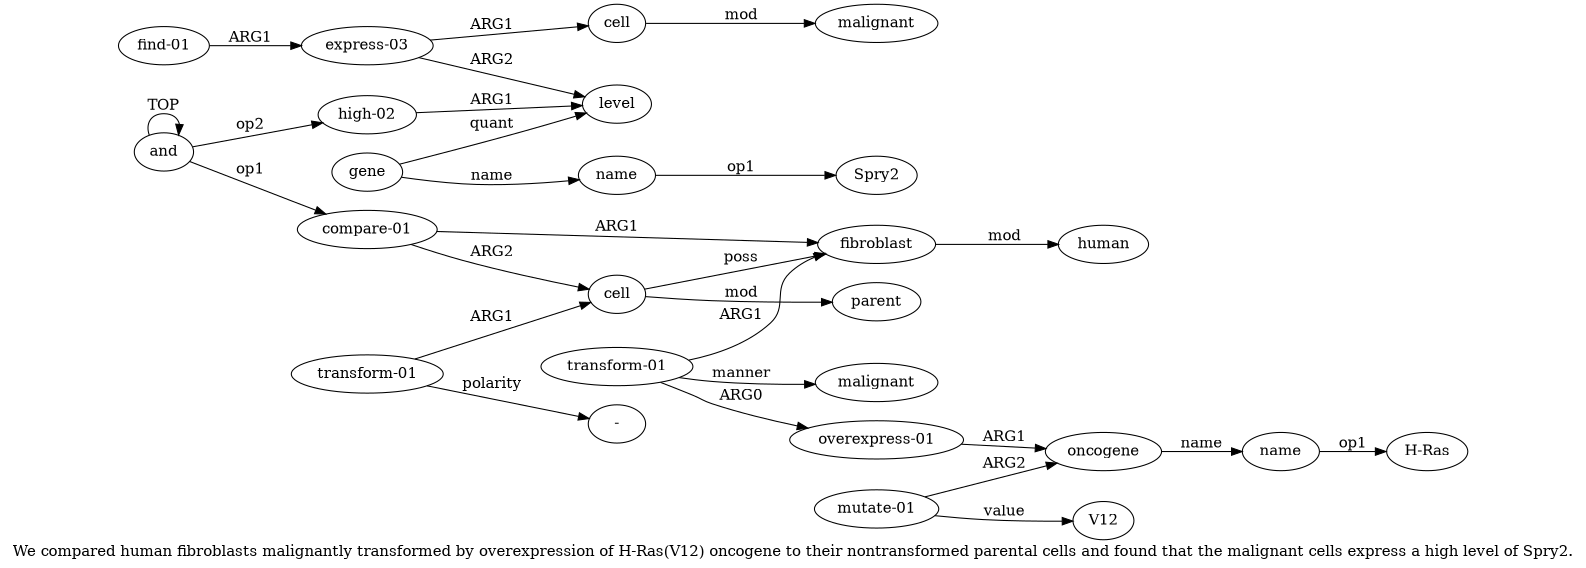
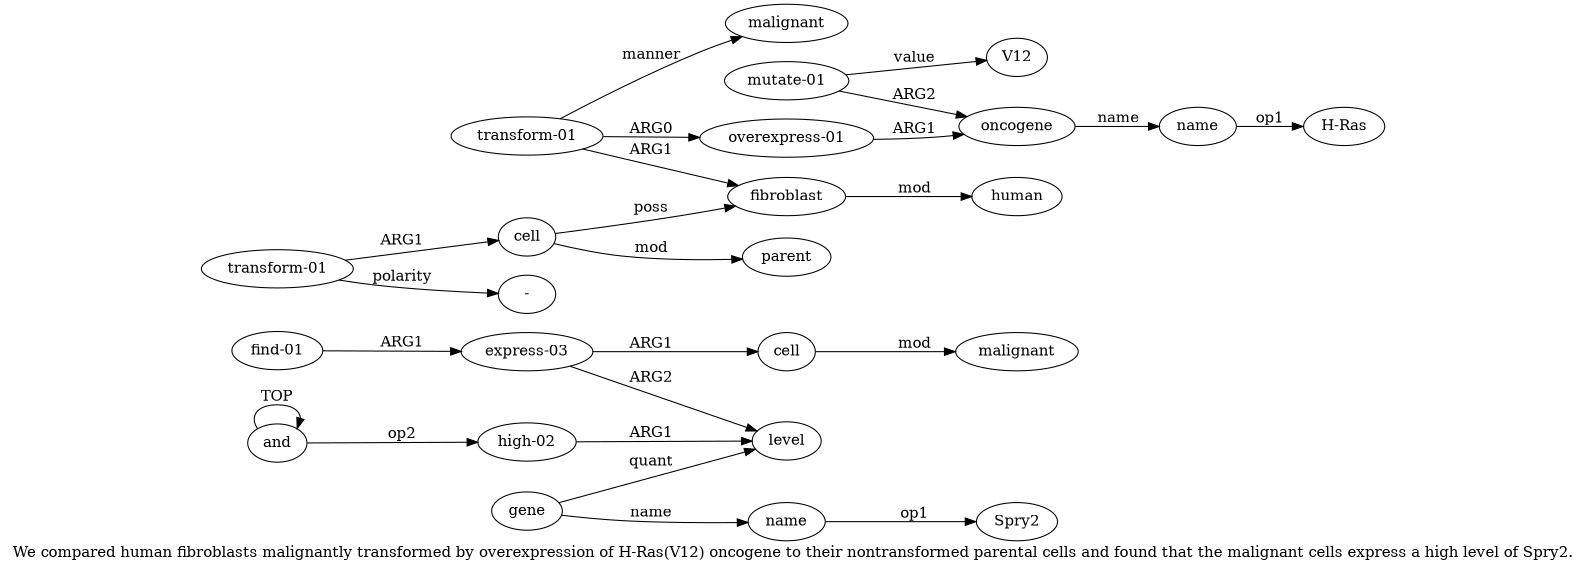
node "compare-01": removed
